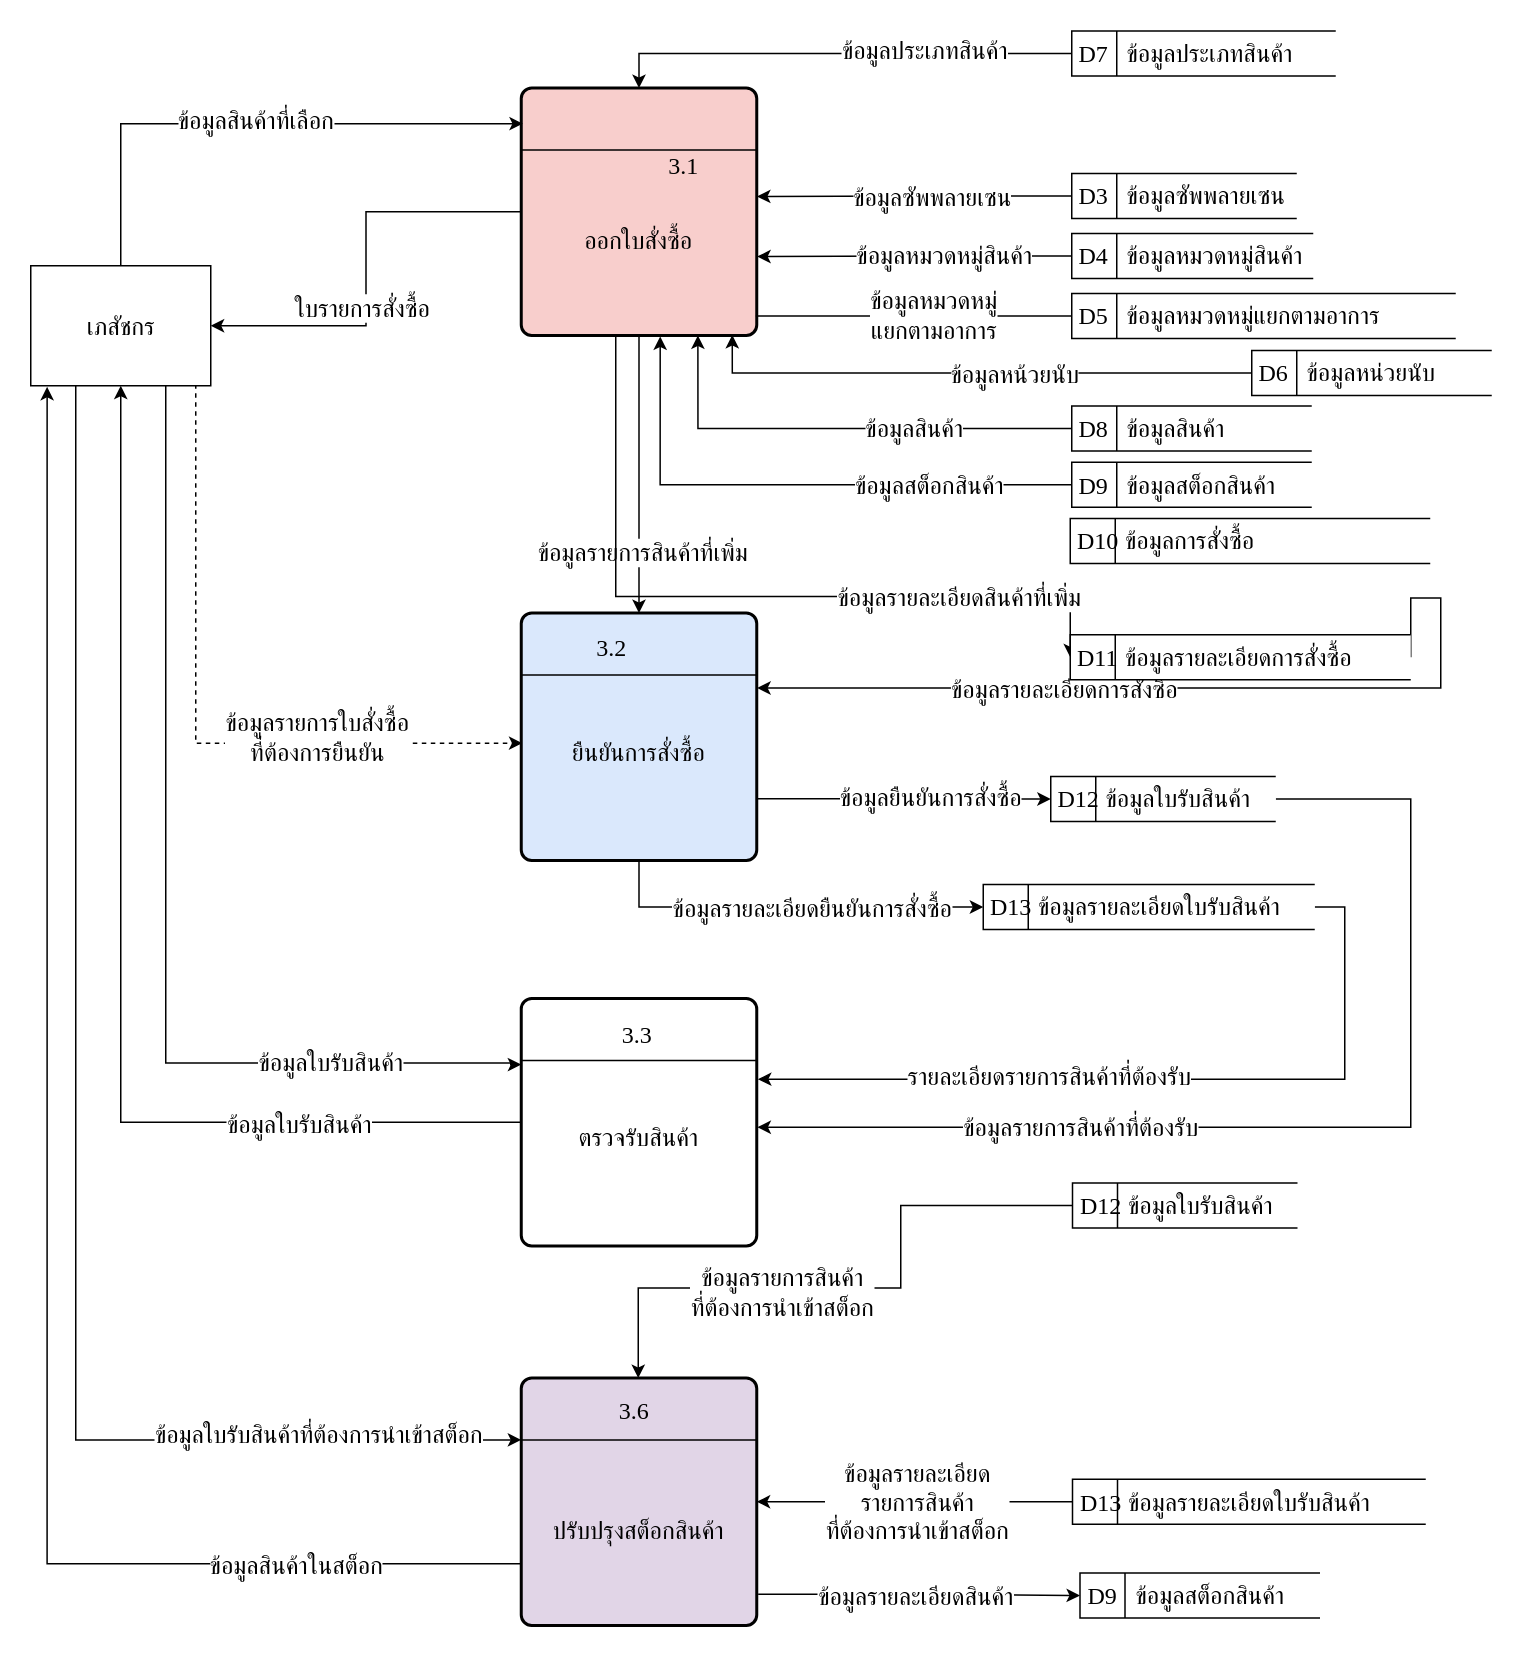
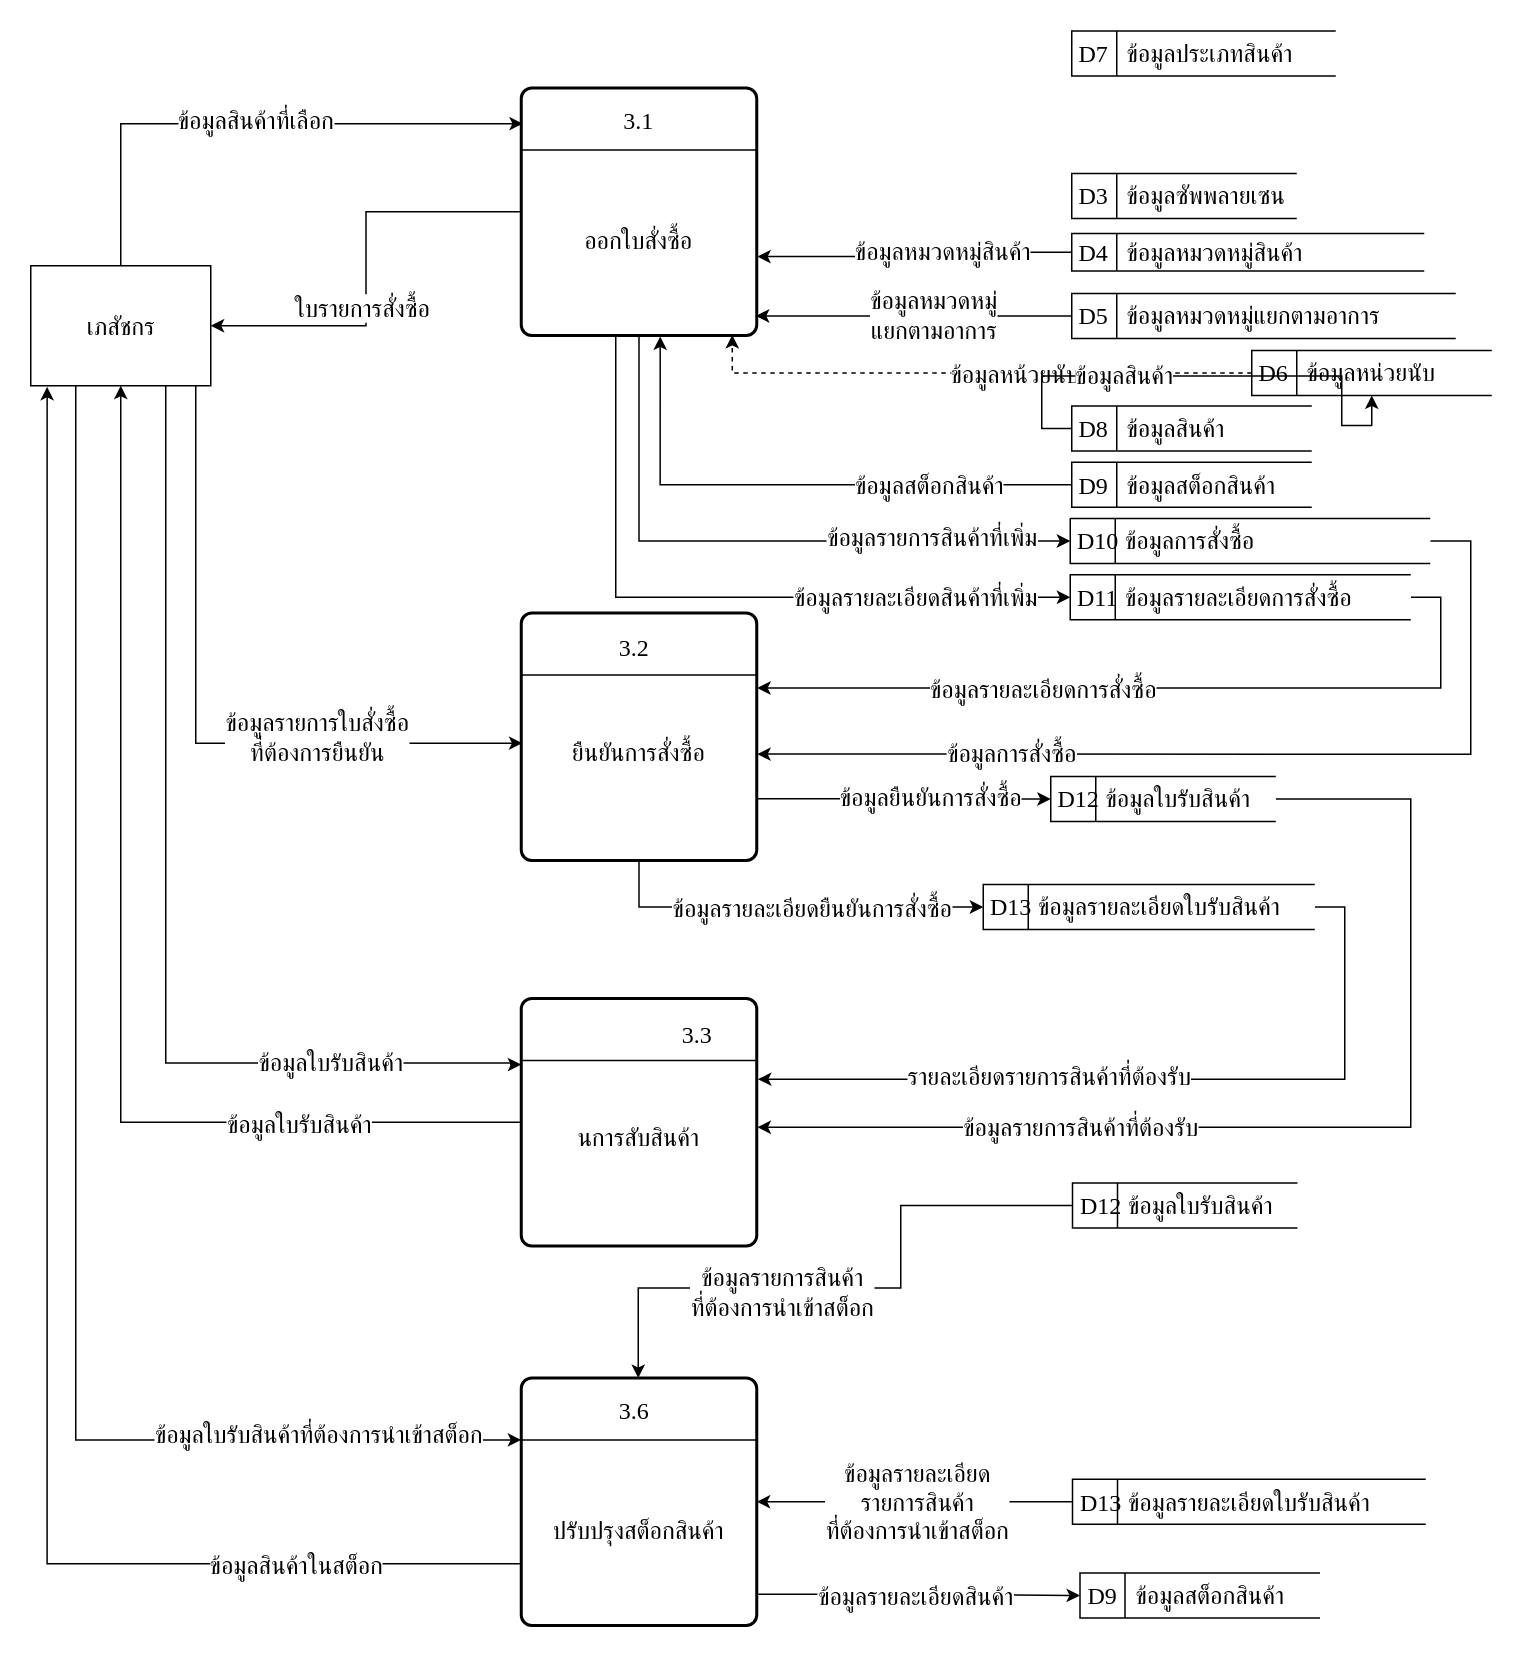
edge "D7 ข้อมูลประเภทสินค้า" -> "ออกใบสั่งซื้อ": removed, label "ข้อมูลประเภทสินค้า"
node "3.1": moved (683, 166) -> (638, 121)
edge "D3 ข้อมูลซัพพลายเซน" -> "ออกใบสั่งซื้อ": removed, label "ข้อมูลซัพพลายเซน"
node "ออกใบสั่งซื้อ": fillcolor #f8cecc -> #ffffff
node "D4 ข้อมูลหมวดหมู่สินค้า": size 242x45 -> 353x38
edge "ออกใบสั่งซื้อ" -- "D5 ข้อมูลหมวดหมู่แยกตามอาการ": arrowhead none -> classic
edge "D6 ข้อมูลหน่วยนับ" -> "ออกใบสั่งซื้อ": style solid -> dashed
edge "D8 ข้อมูลสินค้า" -> "ออกใบสั่งซื้อ": now "D8 ข้อมูลสินค้า" -> "D6 ข้อมูลหน่วยนับ"
edge "ออกใบสั่งซื้อ" -> "ยืนยันการสั่งซื้อ": now "ออกใบสั่งซื้อ" -> "D10 ข้อมูลการสั่งซื้อ"
edge "เภสัชกร" -> "ยืนยันการสั่งซื้อ": style dashed -> solid
node "3.2": moved (611, 647) -> (634, 647)
node "D11 ข้อมูลรายละเอียดการสั่งซื้อ": moved (1241, 657) -> (1241, 597)
node "ยืนยันการสั่งซื้อ": fillcolor #dae8fc -> #ffffff
edge "D10 ข้อมูลการสั่งซื้อ" -> "ยืนยันการสั่งซื้อ": added, label "ข้อมูลการสั่งซื้อ"
node "3.3": moved (636, 1034) -> (696, 1034)
node "ตรวจรับสินค้า": label "ตรวจรับสินค้า" -> "นการสับสินค้า"
node "ปรับปรุงสต็อกสินค้า": fillcolor #e1d5e7 -> #ffffff
